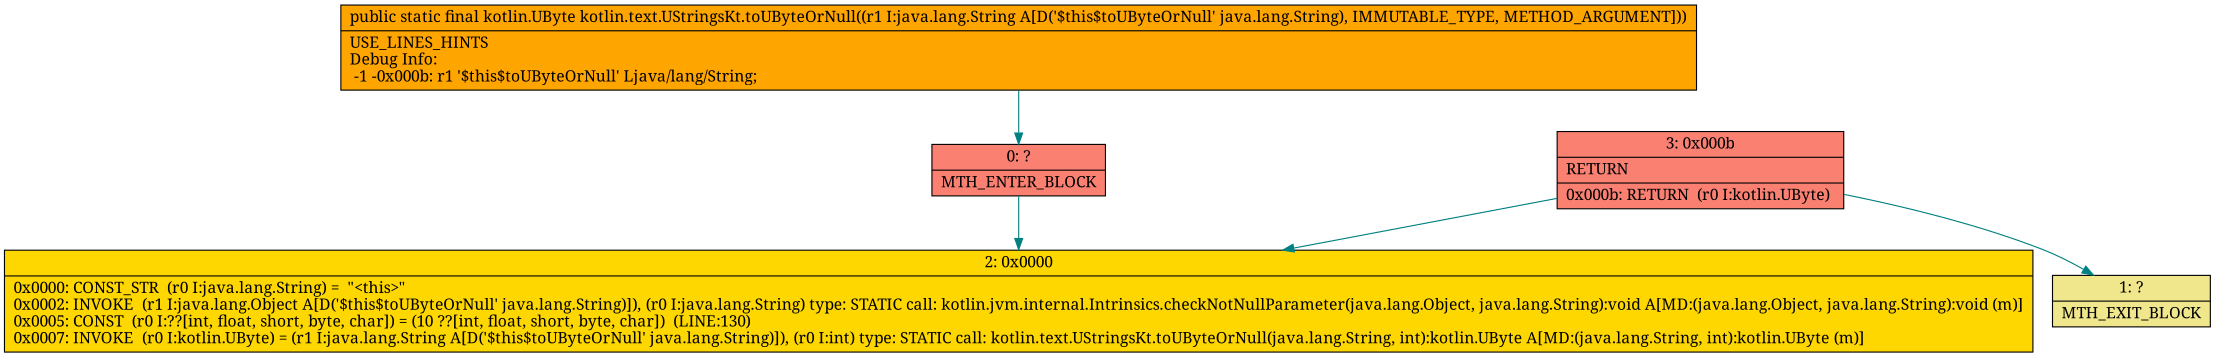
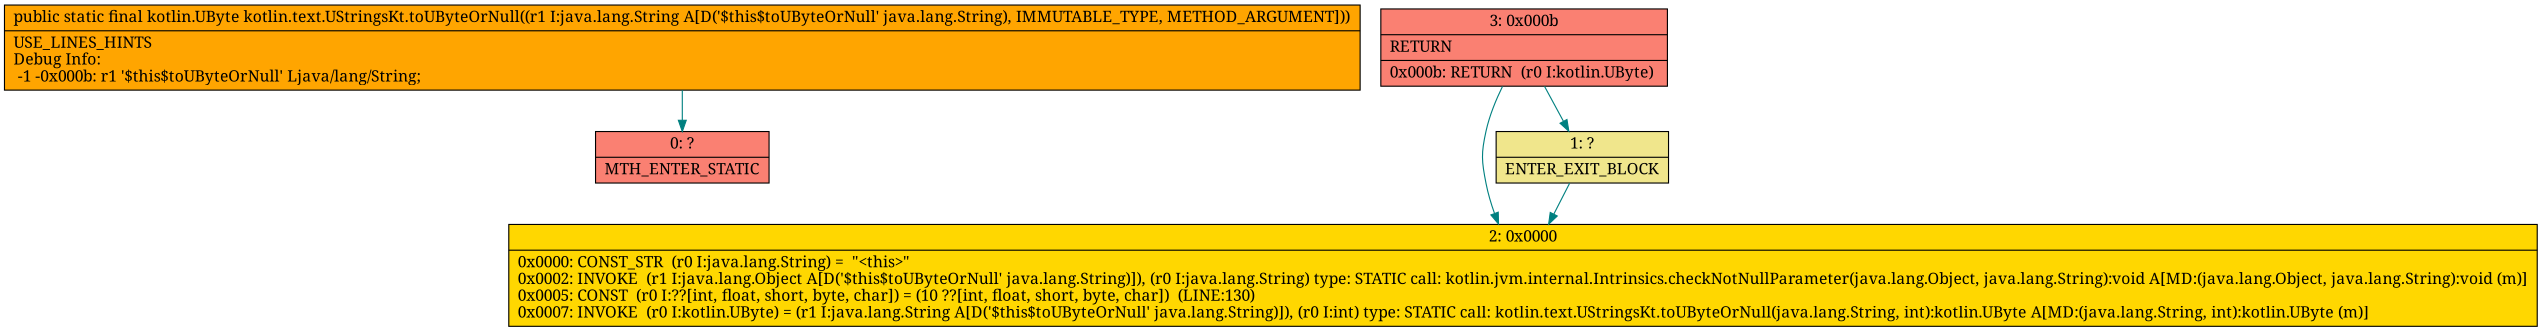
node "0: ?": text "MTH_ENTER_BLOCK" -> "MTH_ENTER_STATIC"
edge "0: ?" -> "2: 0x0000": now "1: ?" -> "2: 0x0000"
node "1: ?": text "MTH_EXIT_BLOCK" -> "ENTER_EXIT_BLOCK"
